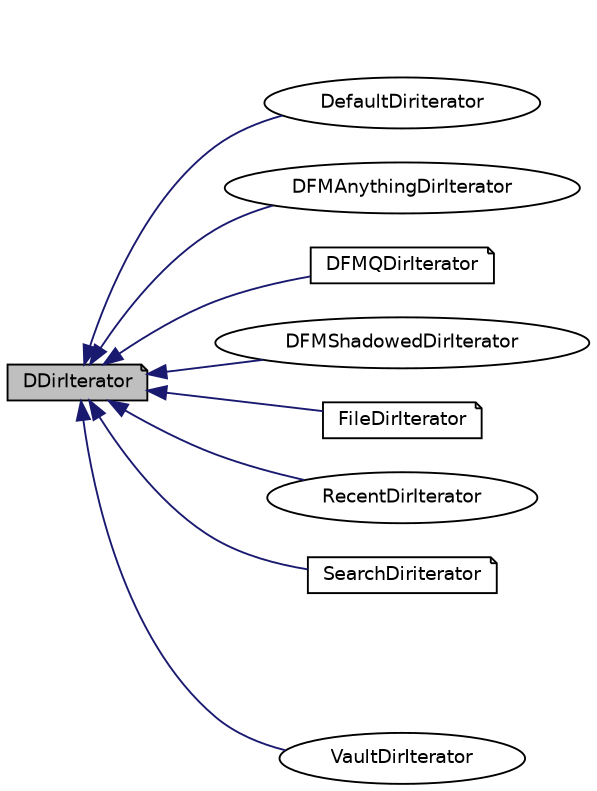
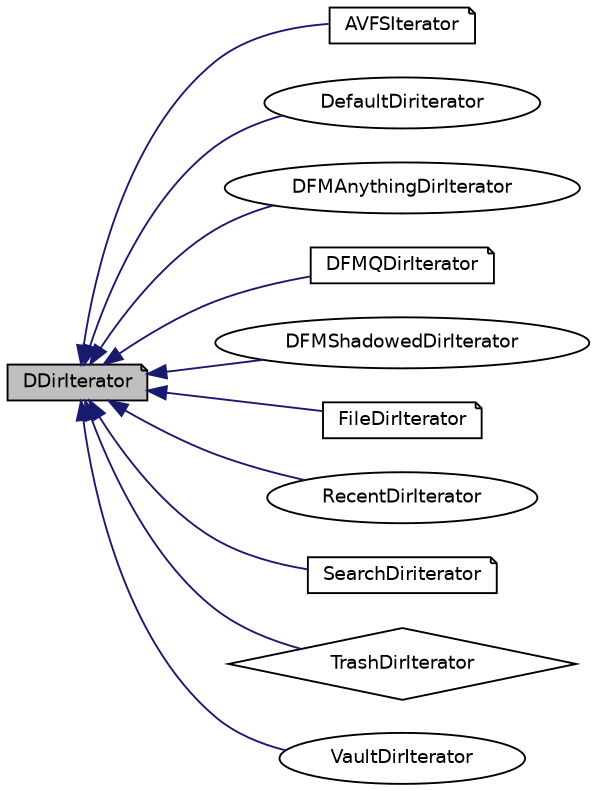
node "AVFSIterator": added
node "TrashDirIterator": added
